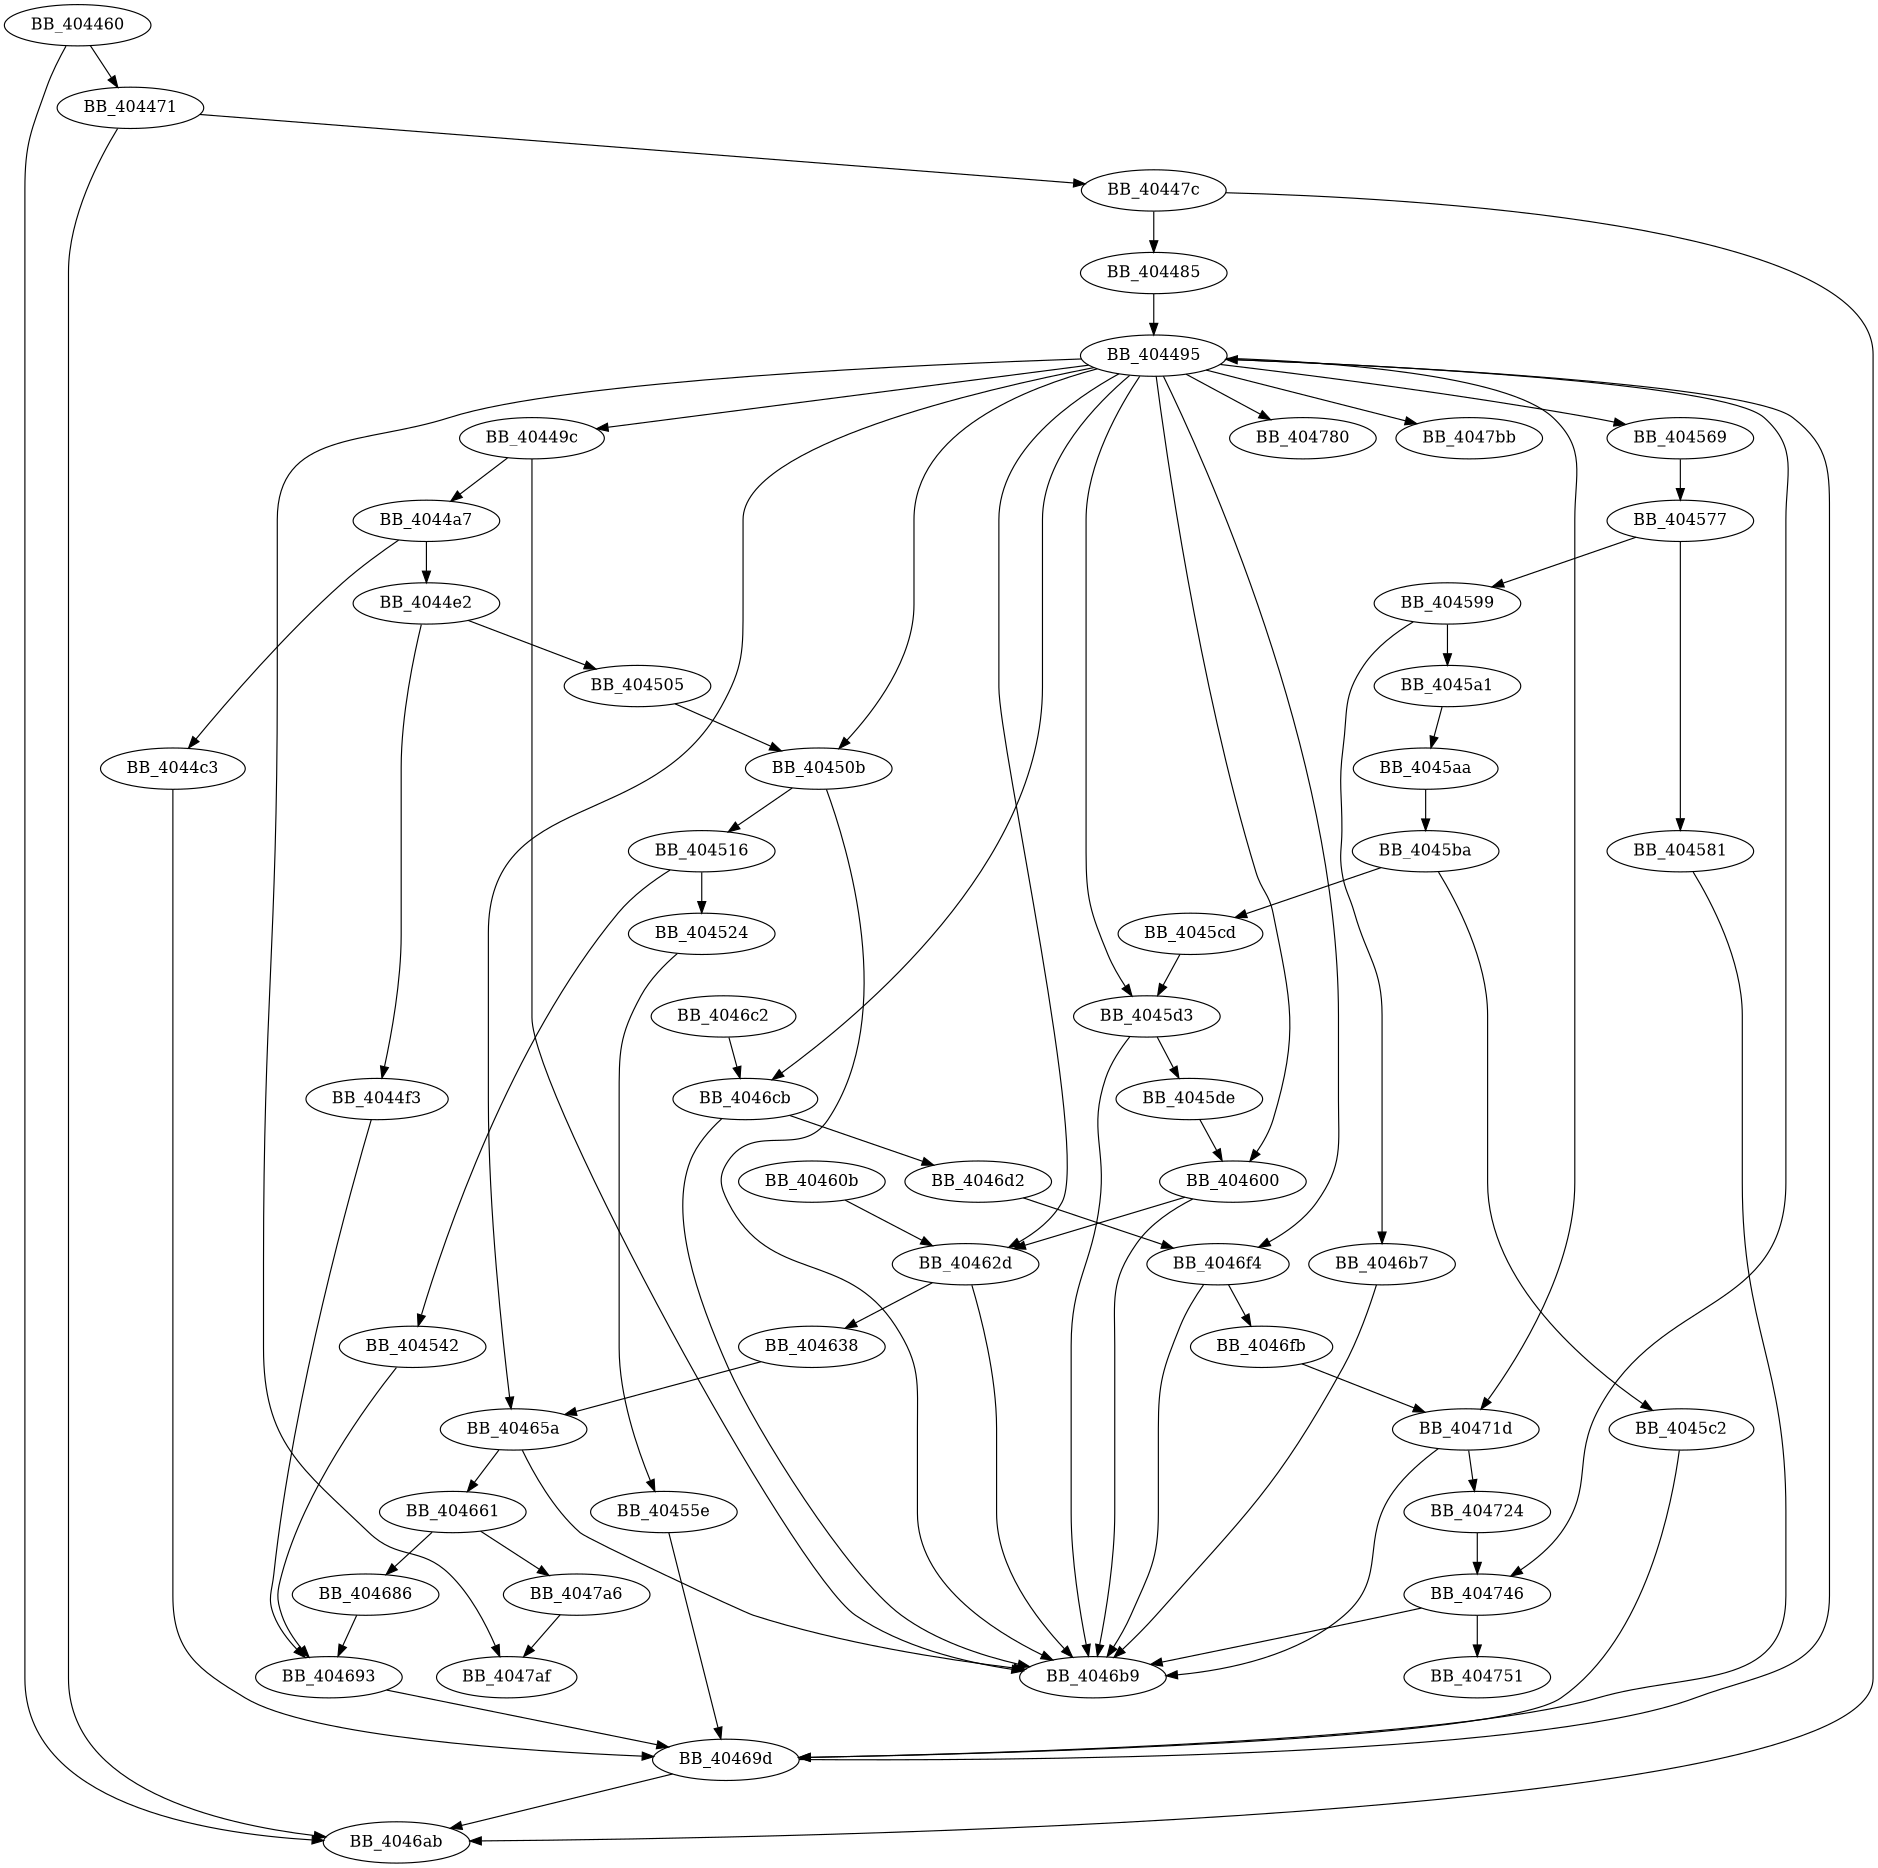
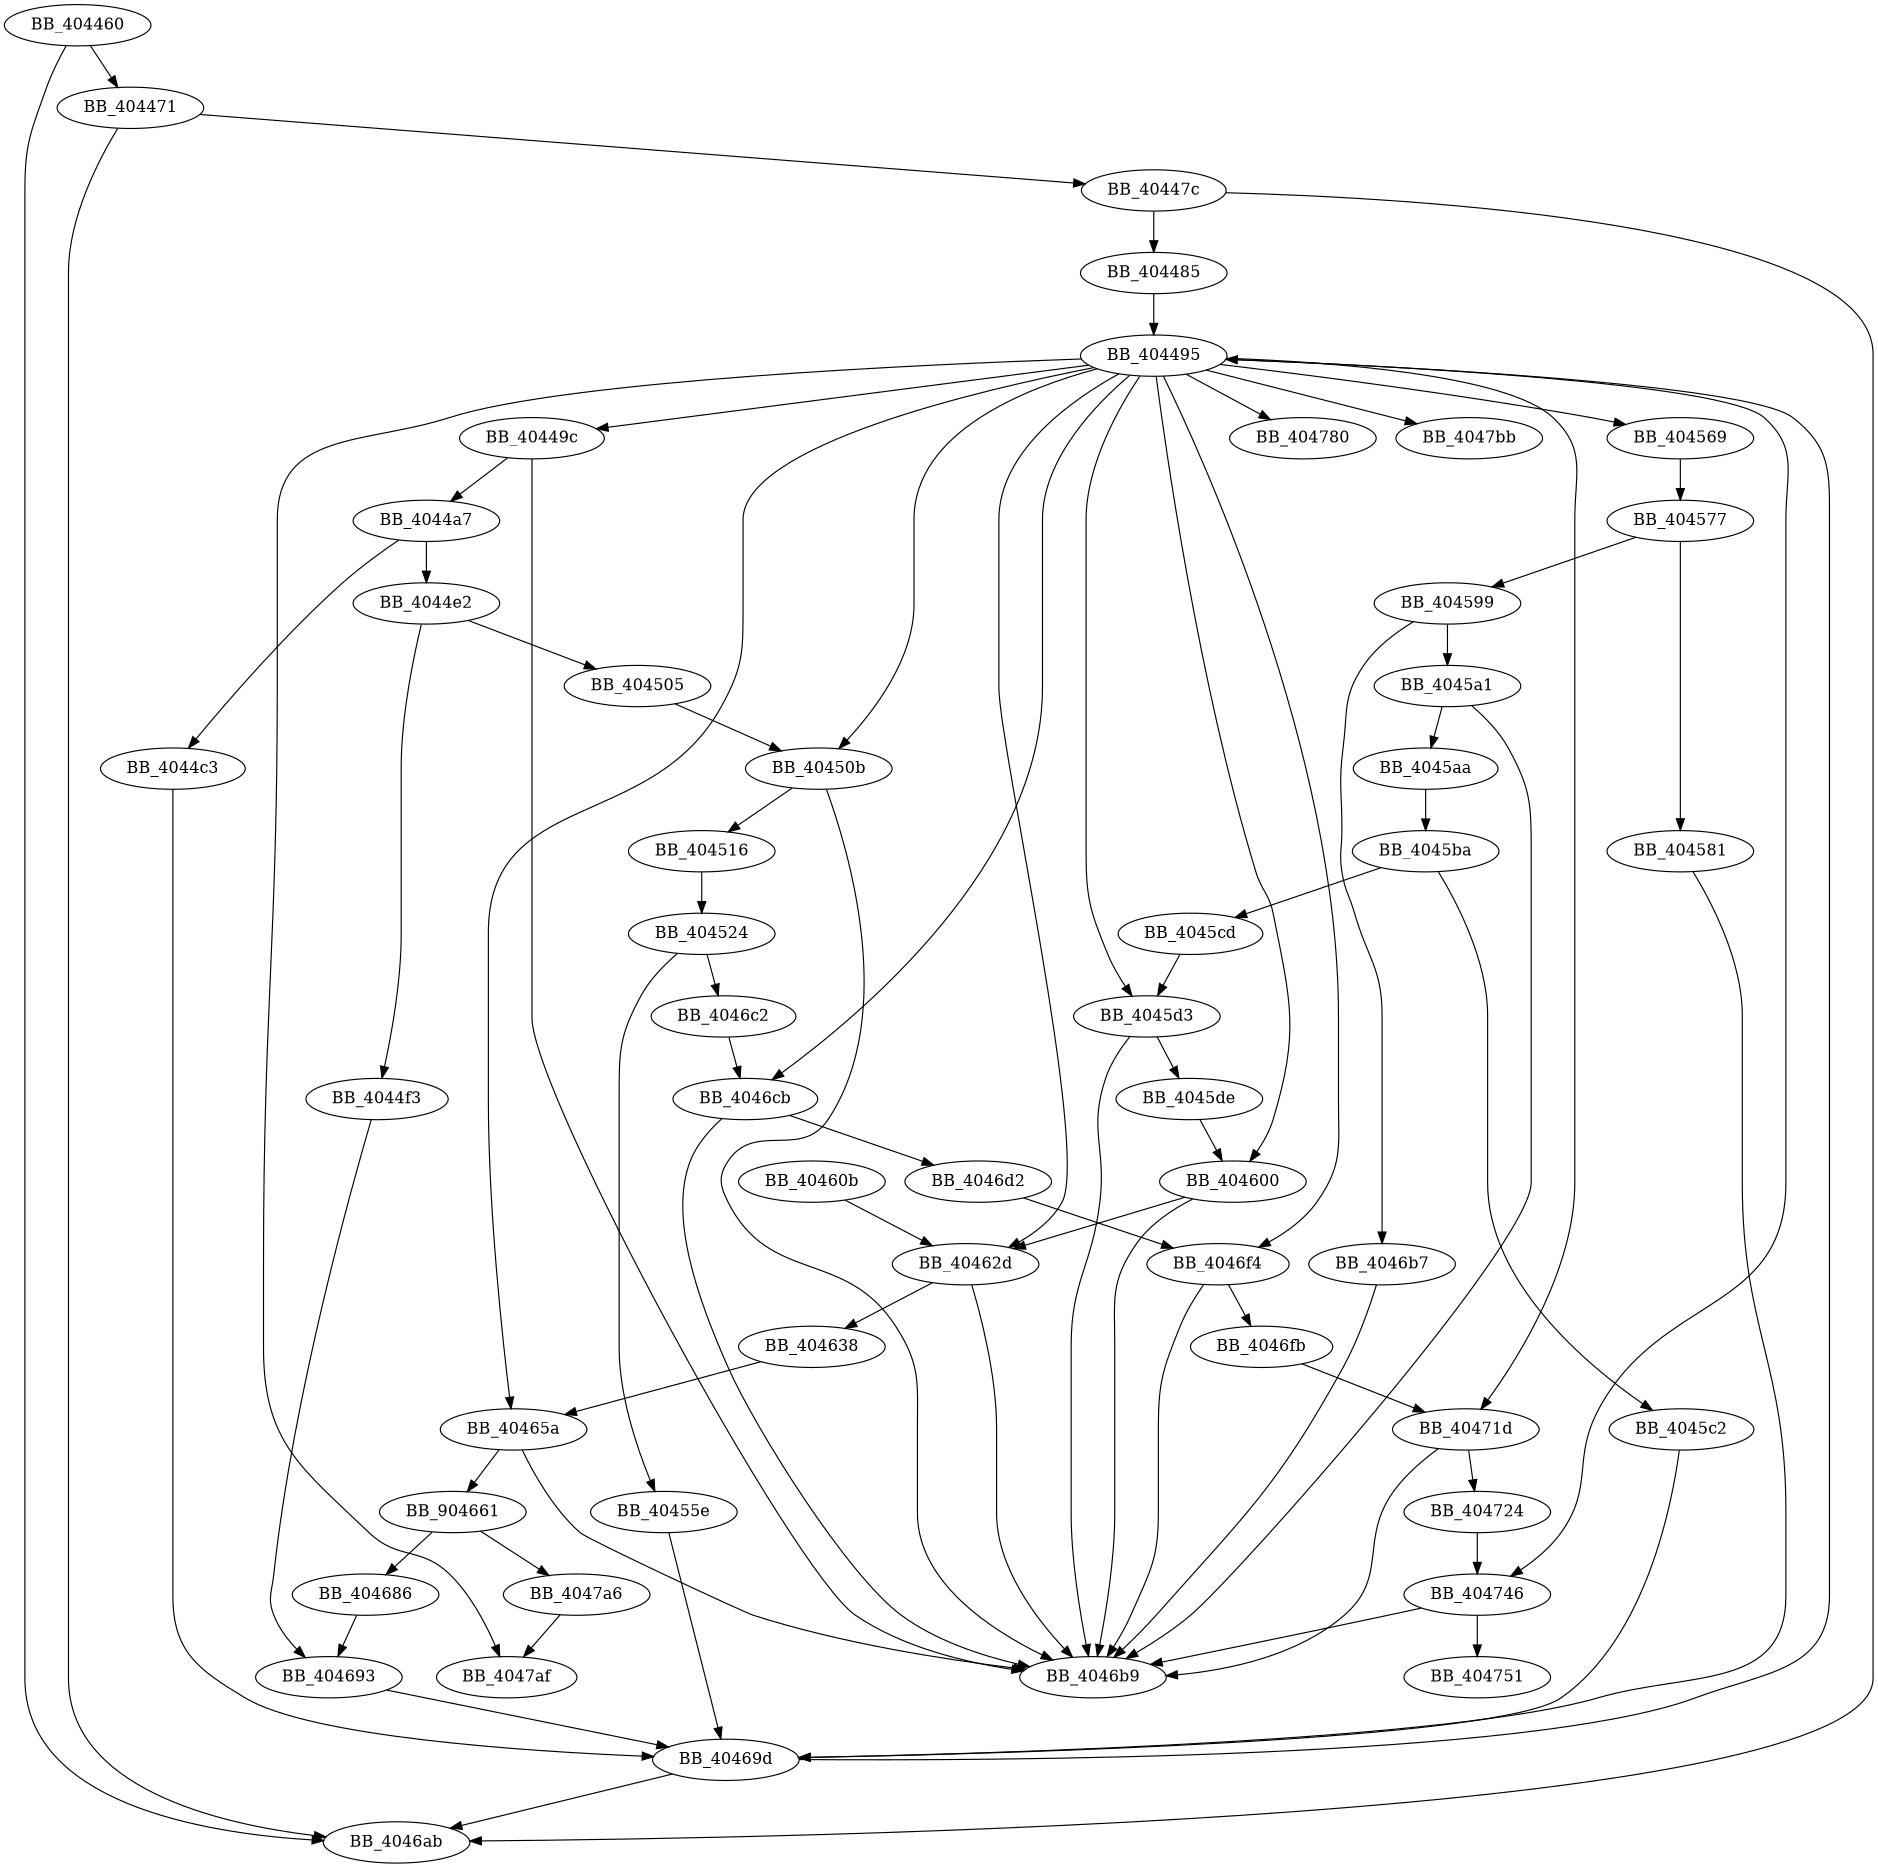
edge "BB_404524" -> "BB_4046c2": added
edge "BB_4045a1" -> "BB_4046b9": added
node "BB_404542": removed
node "BB_404661": label "BB_404661" -> "BB_904661"
